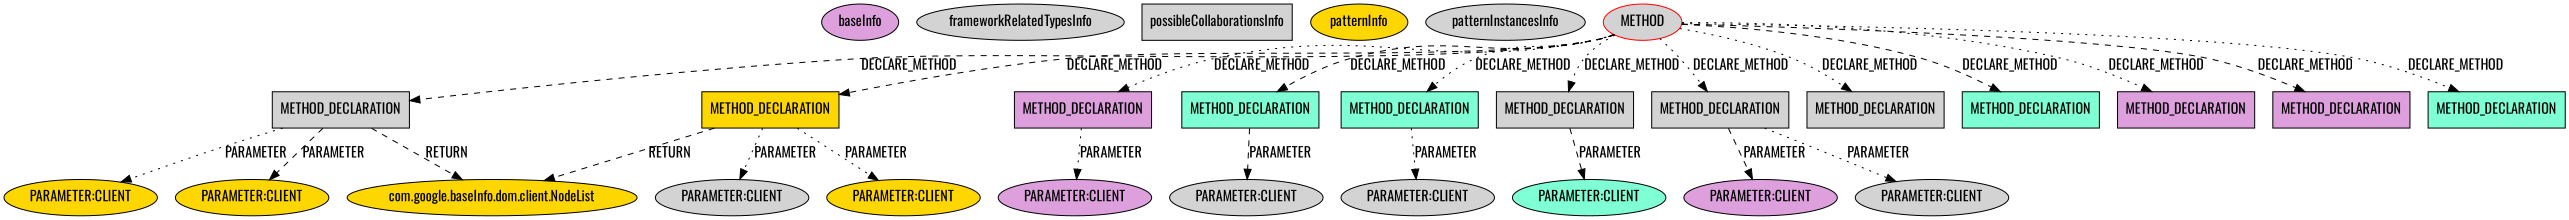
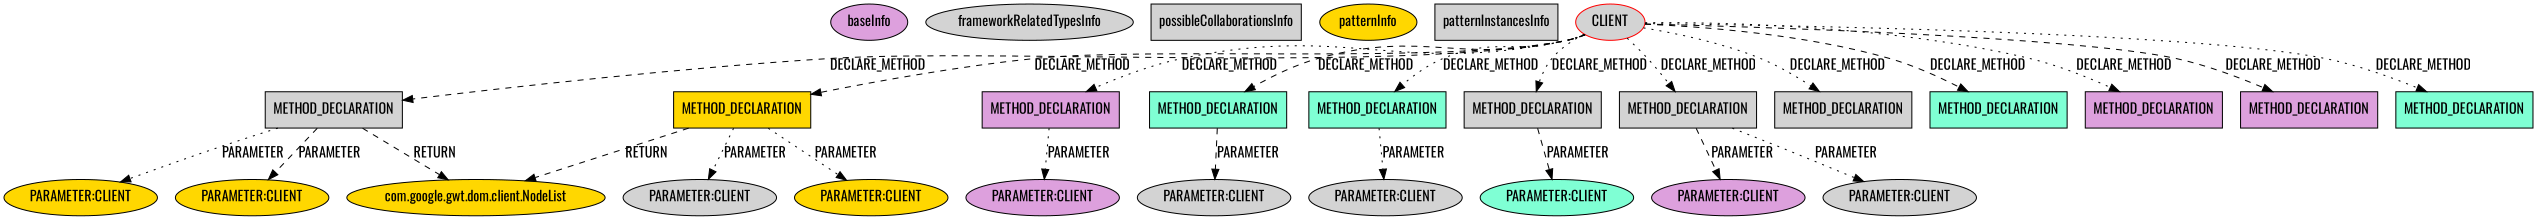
node "patternInstancesInfo": shape ellipse -> box
node "METHOD": label "METHOD" -> "CLIENT"
node "com.google.baseInfo.dom.client.NodeList": label "com.google.baseInfo.dom.client.NodeList" -> "com.google.gwt.dom.client.NodeList"
